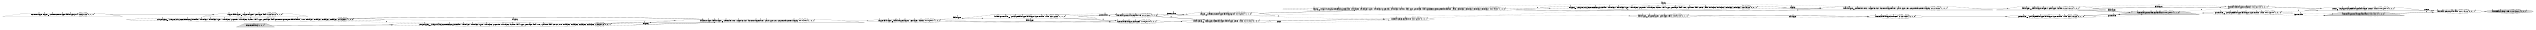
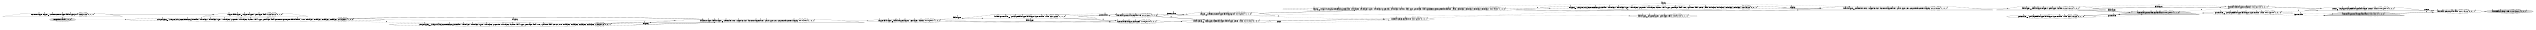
node "assertThat(fieldMapper,instanceOf())@@@10@@@['0', '1', '0']": removed
node "testIgnoreZValue['1', '0', '0']": added
node "testCoerceParsing['0', '0', '1']": removed
